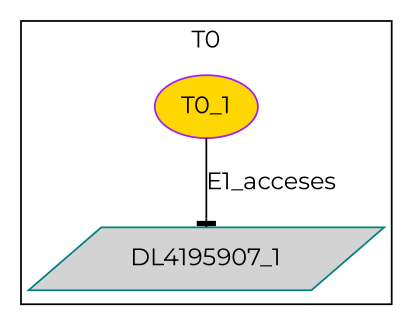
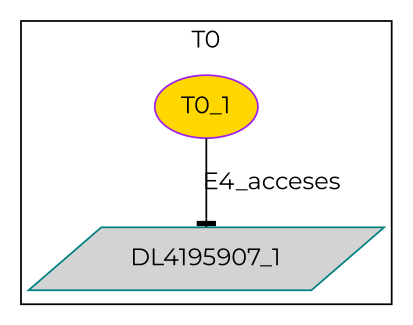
edge "T0_1" -> "DL4195907_1": label "E1_acceses" -> "E4_acceses"
